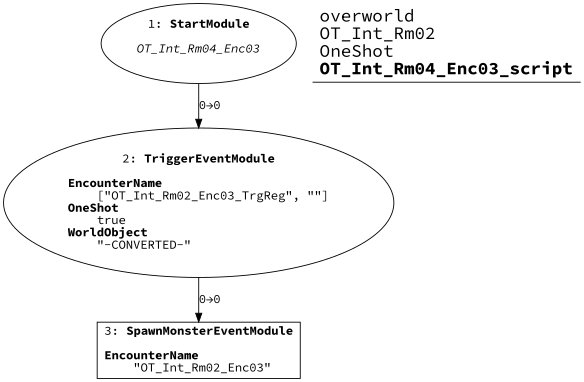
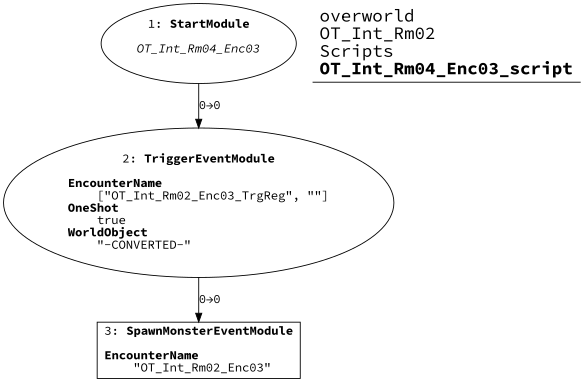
node "overworld": text "OneShot" -> "Scripts"
